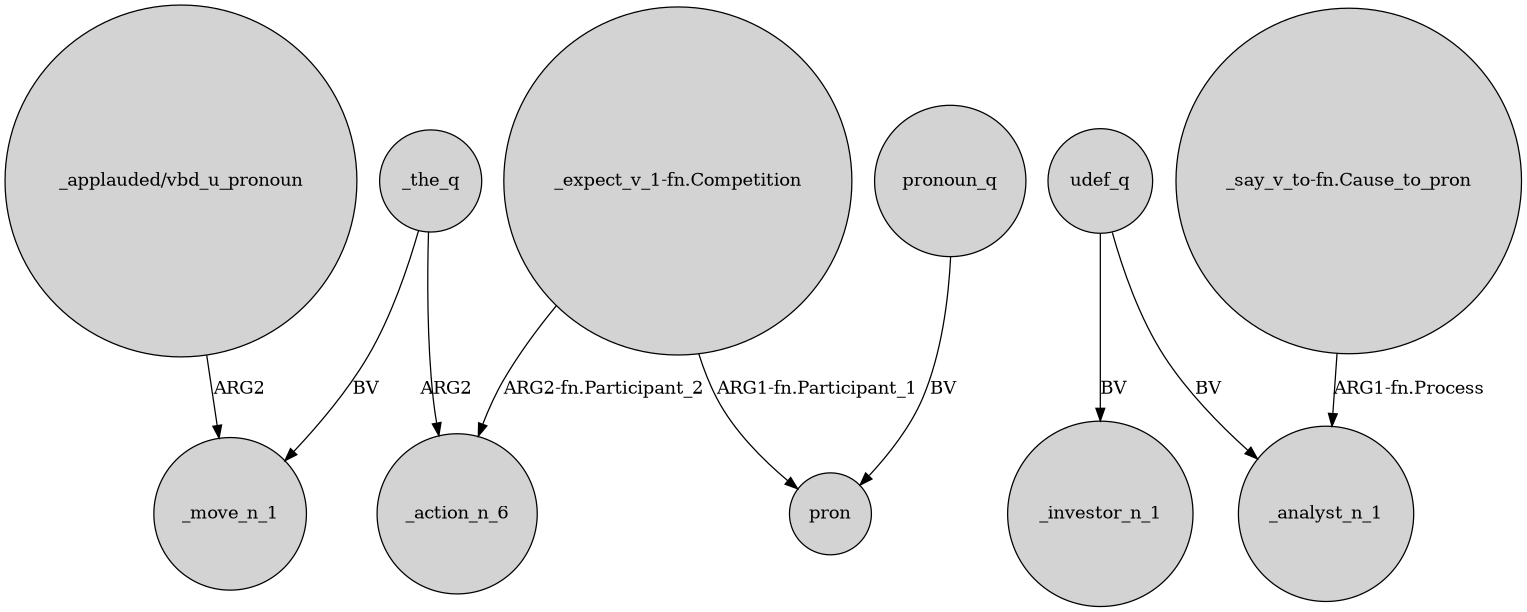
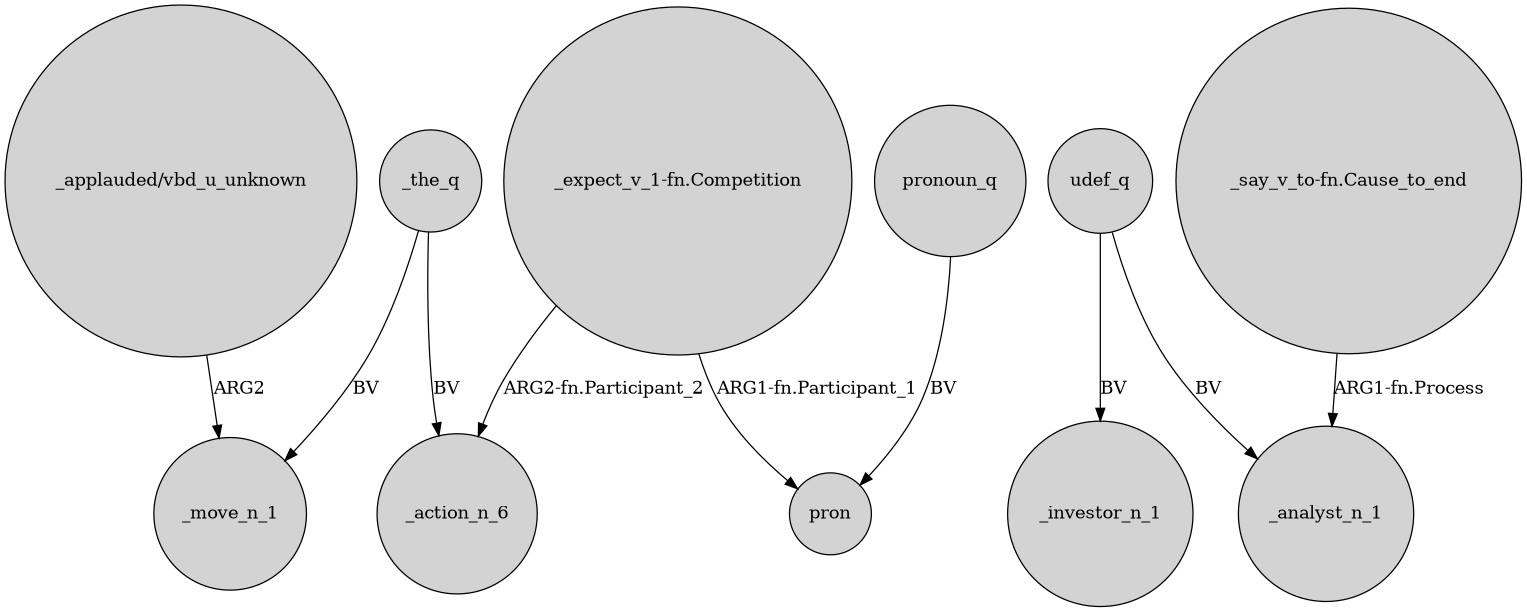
node "_applauded/vbd_u_pronoun": label "_applauded/vbd_u_pronoun" -> "_applauded/vbd_u_unknown"
node "_say_v_to-fn.Cause_to_pron": label "_say_v_to-fn.Cause_to_pron" -> "_say_v_to-fn.Cause_to_end"
edge "_the_q" -> "_action_n_6": label "ARG2" -> "BV"
